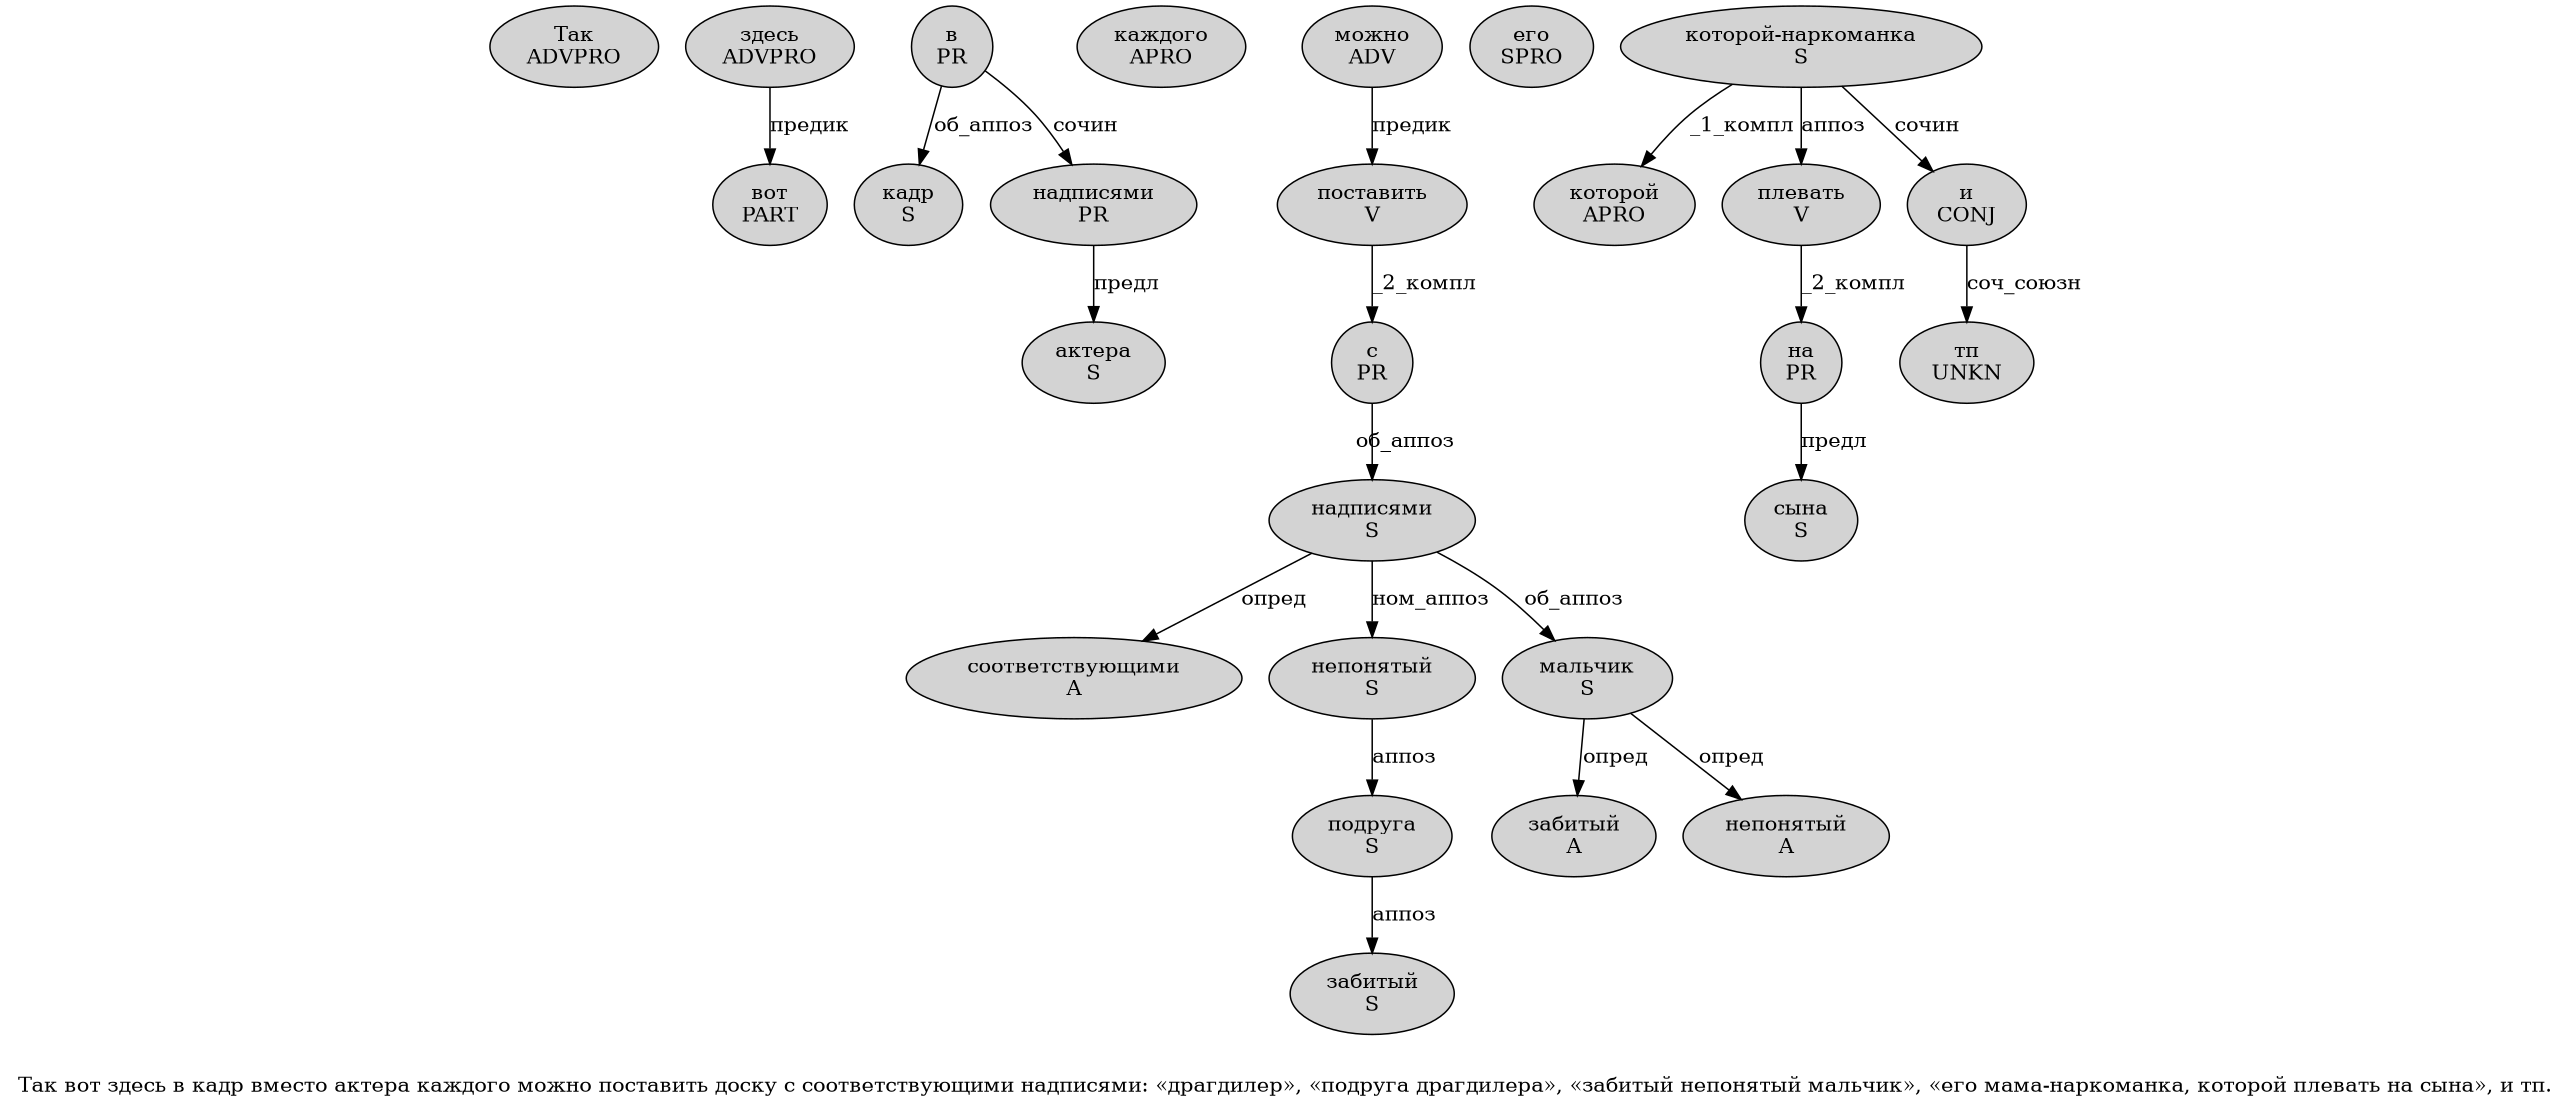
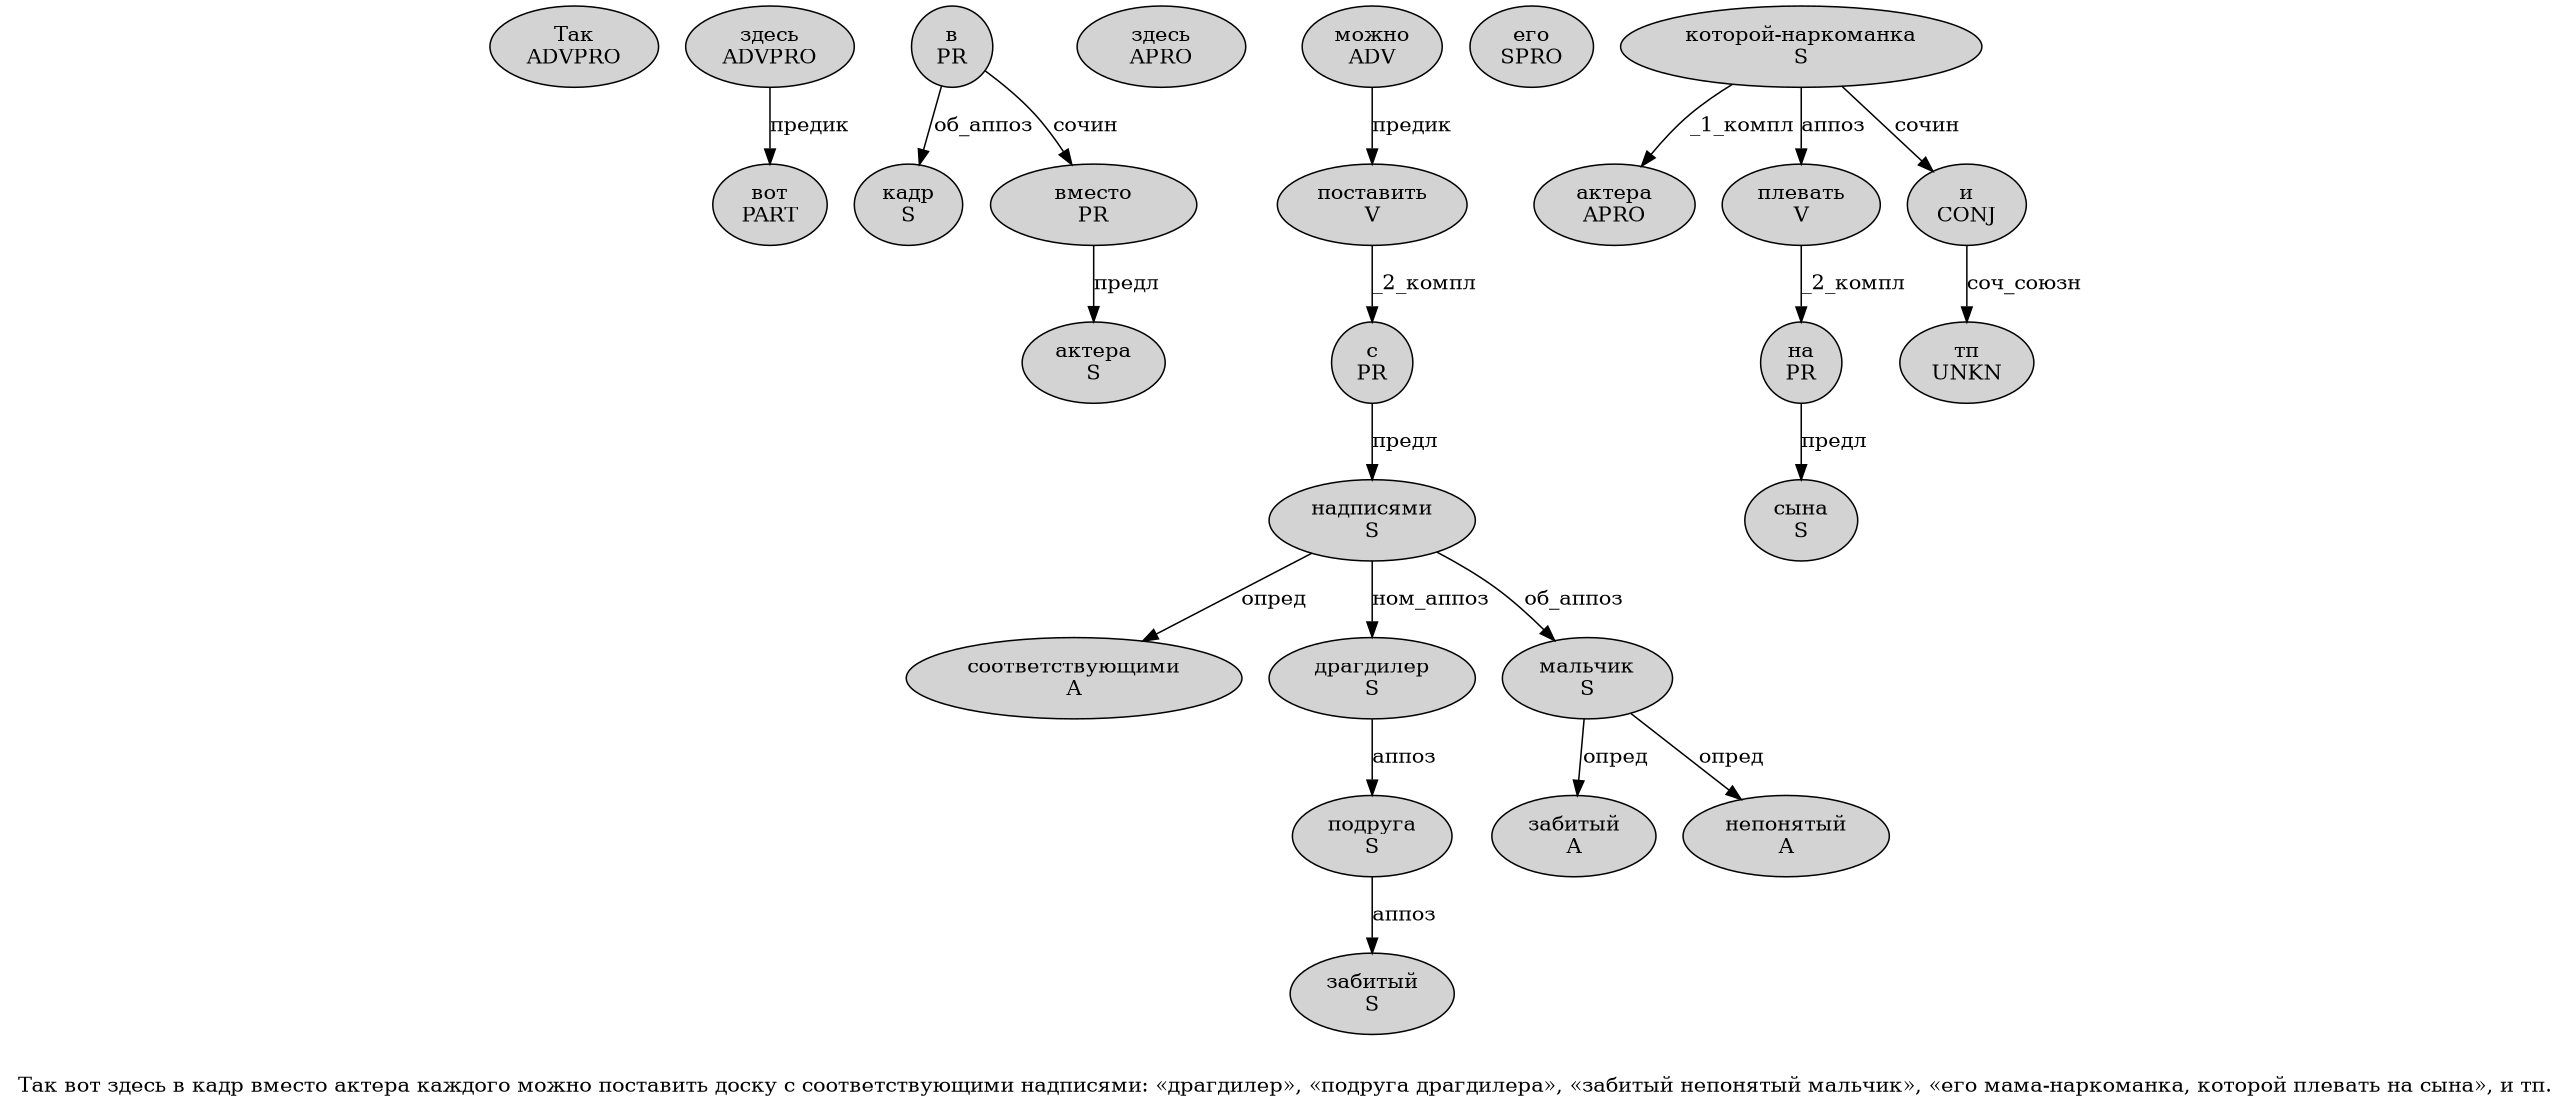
node "каждого APRO": label "каждого APRO" -> "здесь APRO"
node "надписями PR": label "надписями PR" -> "вместо PR"
node "которой APRO": label "которой APRO" -> "актера APRO"
edge "с PR" -> "надписями S": label "об_аппоз" -> "предл"
node "непонятый S": label "непонятый S" -> "драгдилер S"
